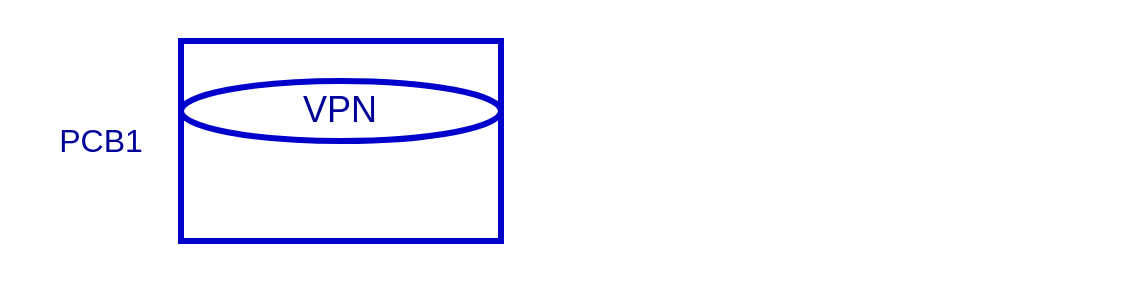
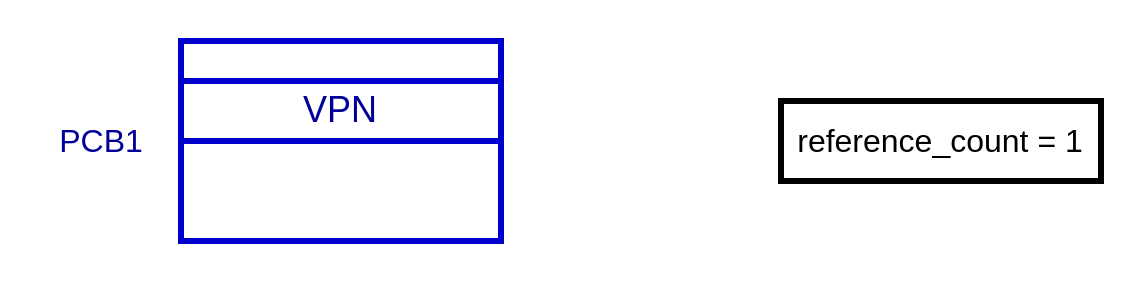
node "VPN": shape ellipse -> rectangle
node "reference_count = 1": added
